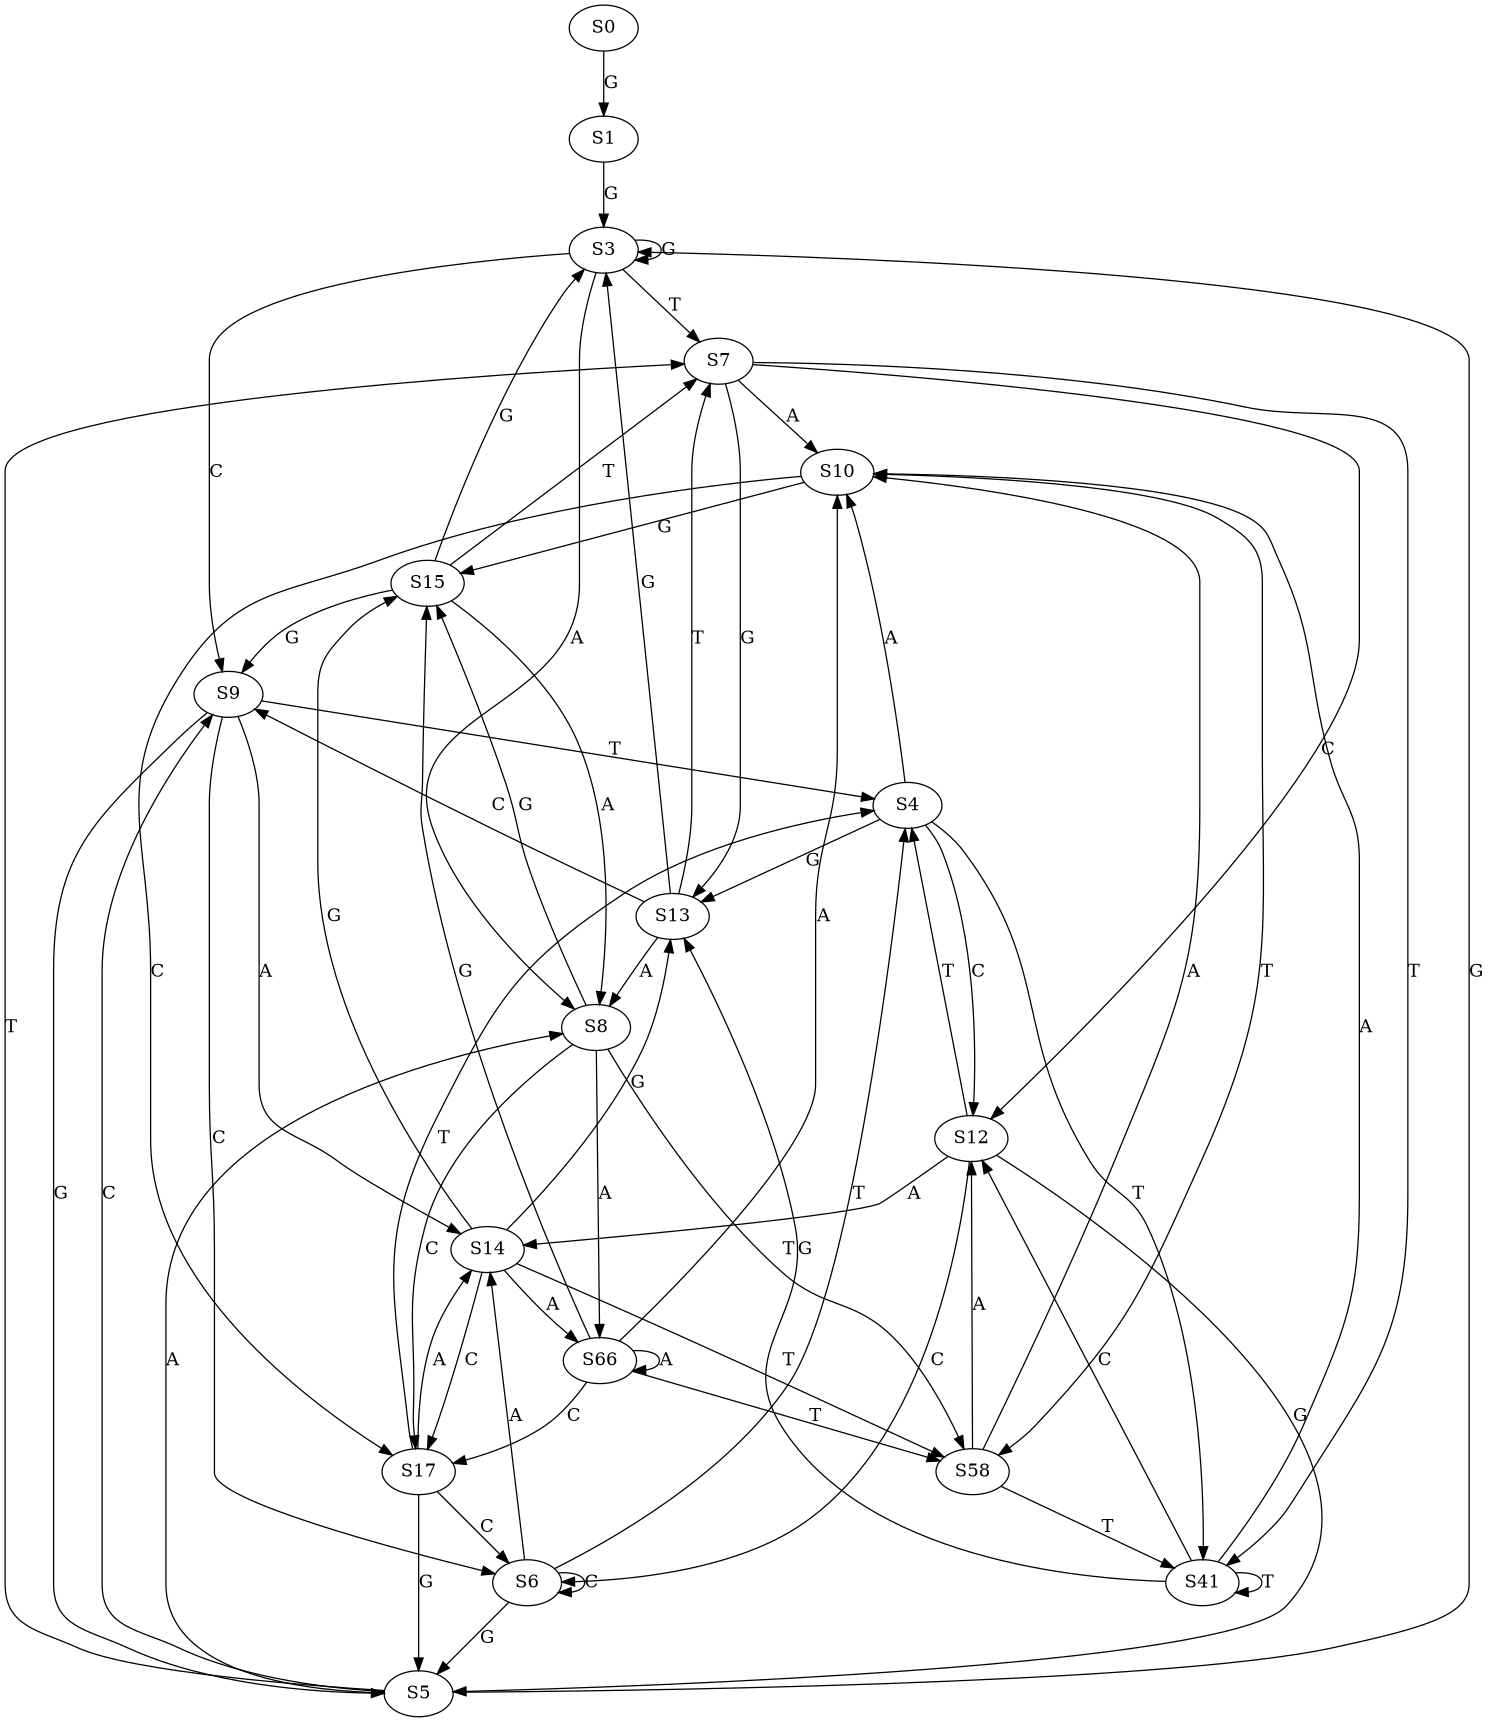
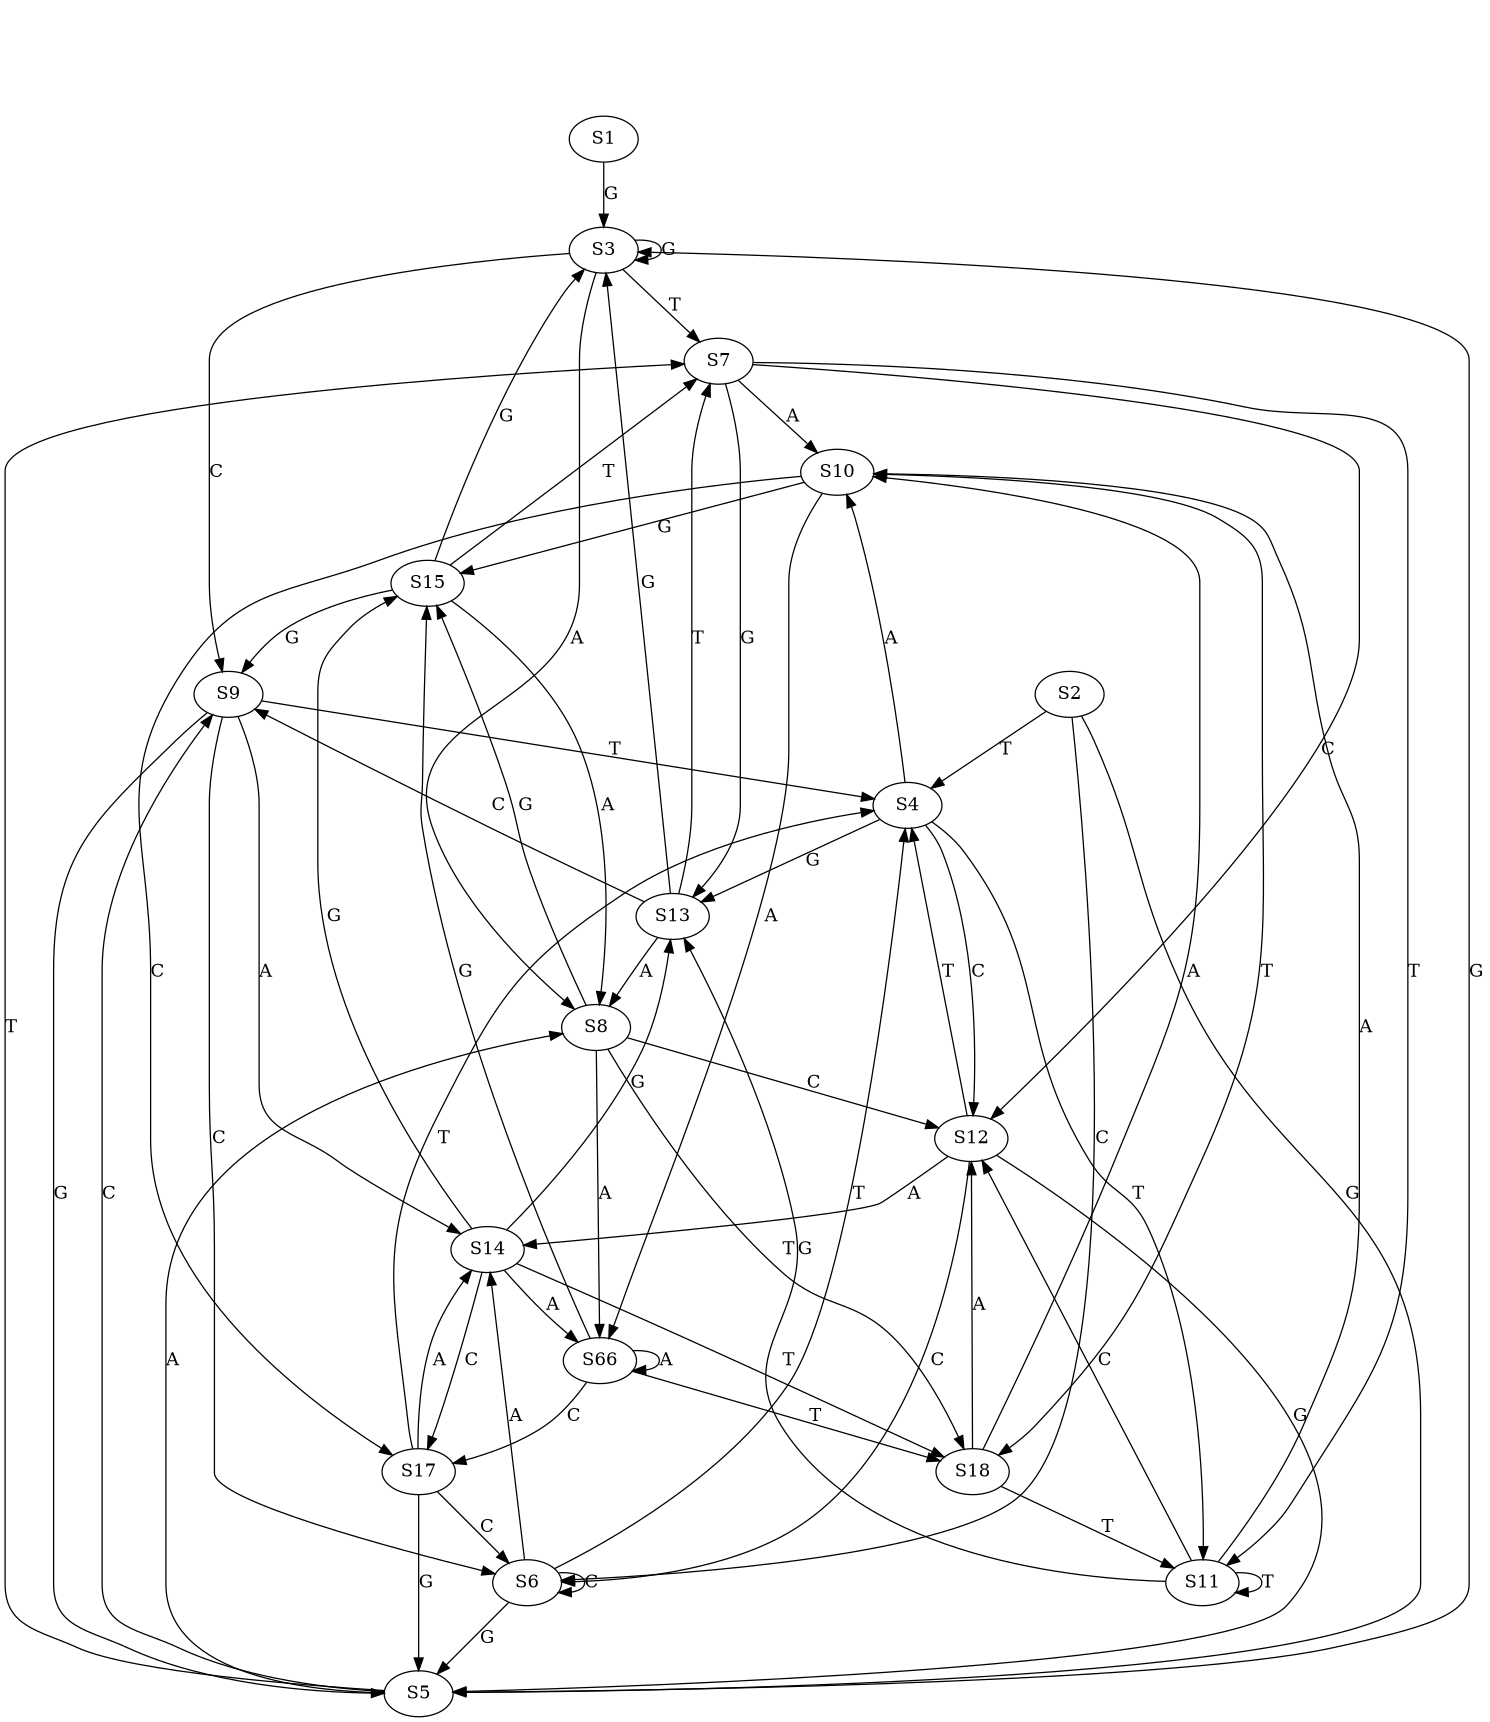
node "S0": removed
node "S2": added
edge "S66" -> "S10": reversed
edge "S8" -> "S17": now "S8" -> "S12"
node "S58": label "S58" -> "S18"
node "S41": label "S41" -> "S11"
